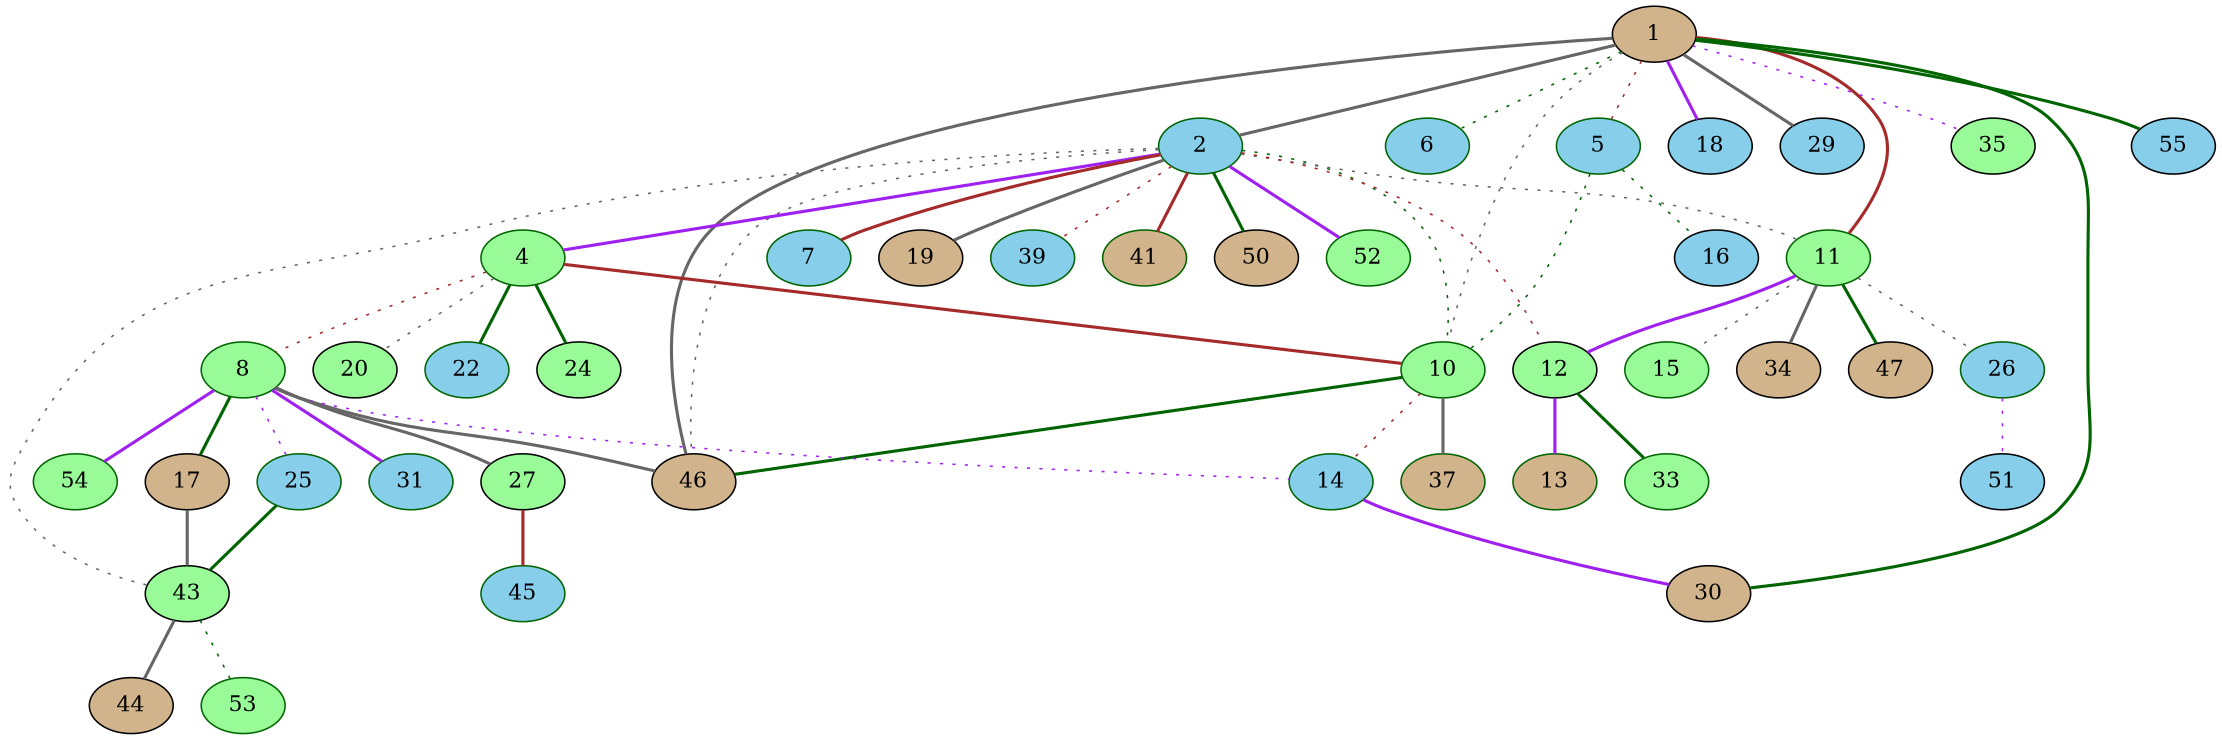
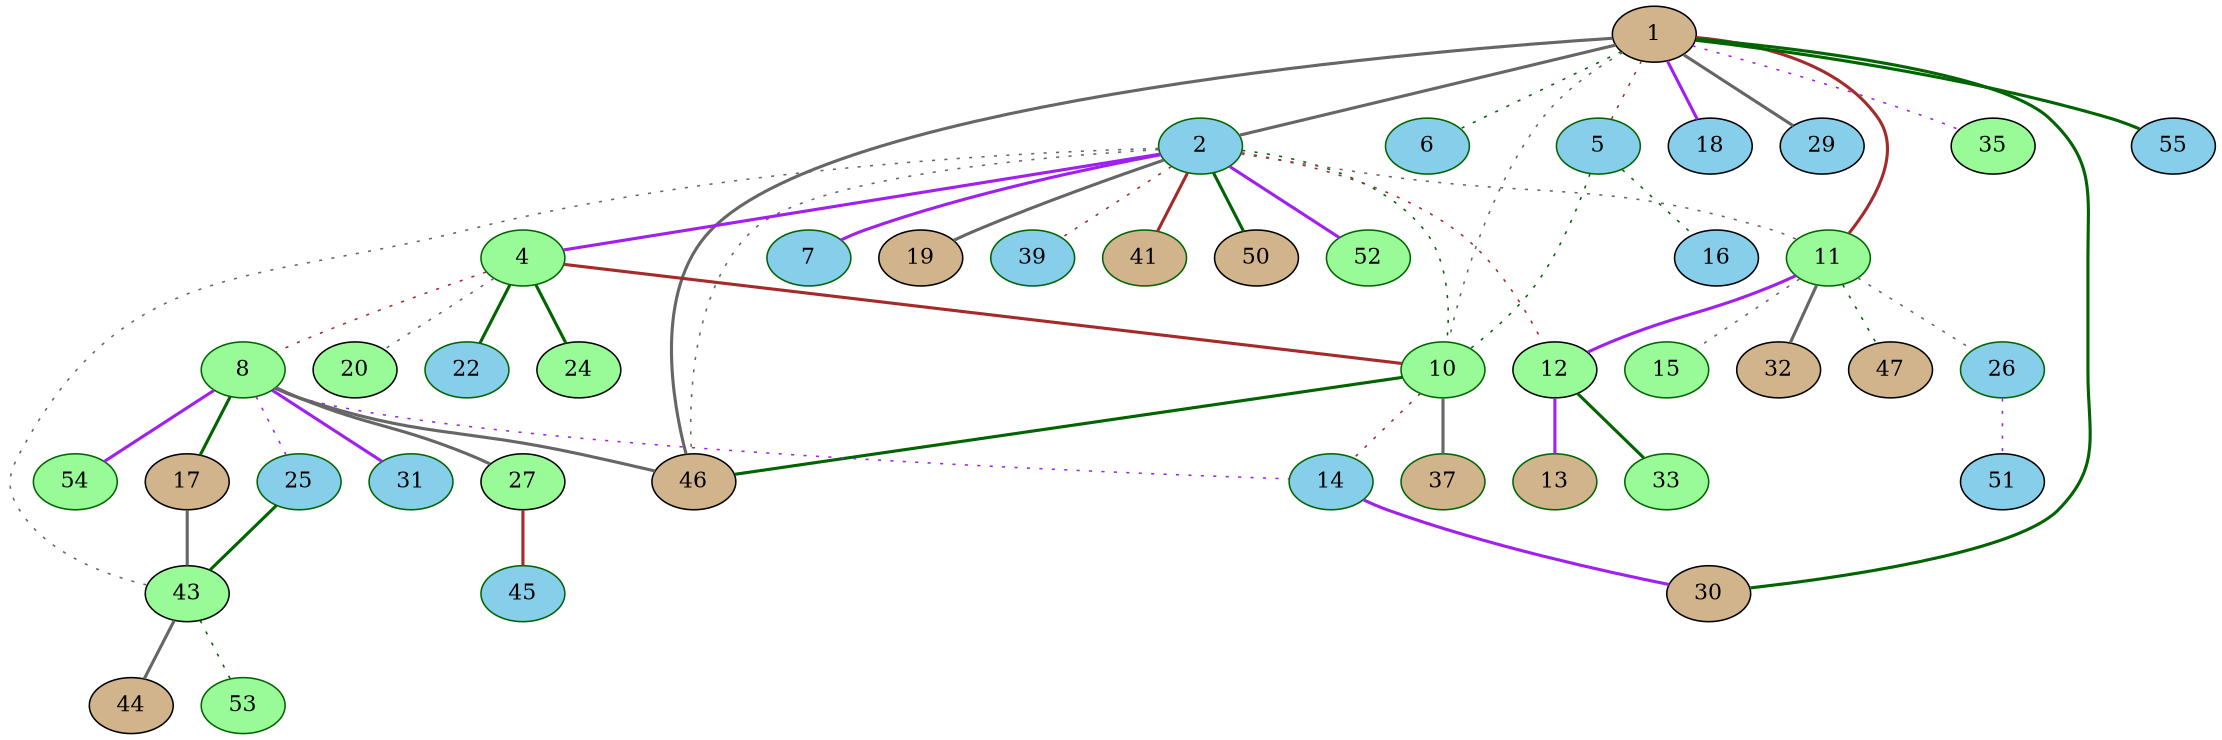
edge "2" -- "7": color brown -> purple
edge "11" -- "47": style bold -> dotted
node "34": label "34" -> "32"
